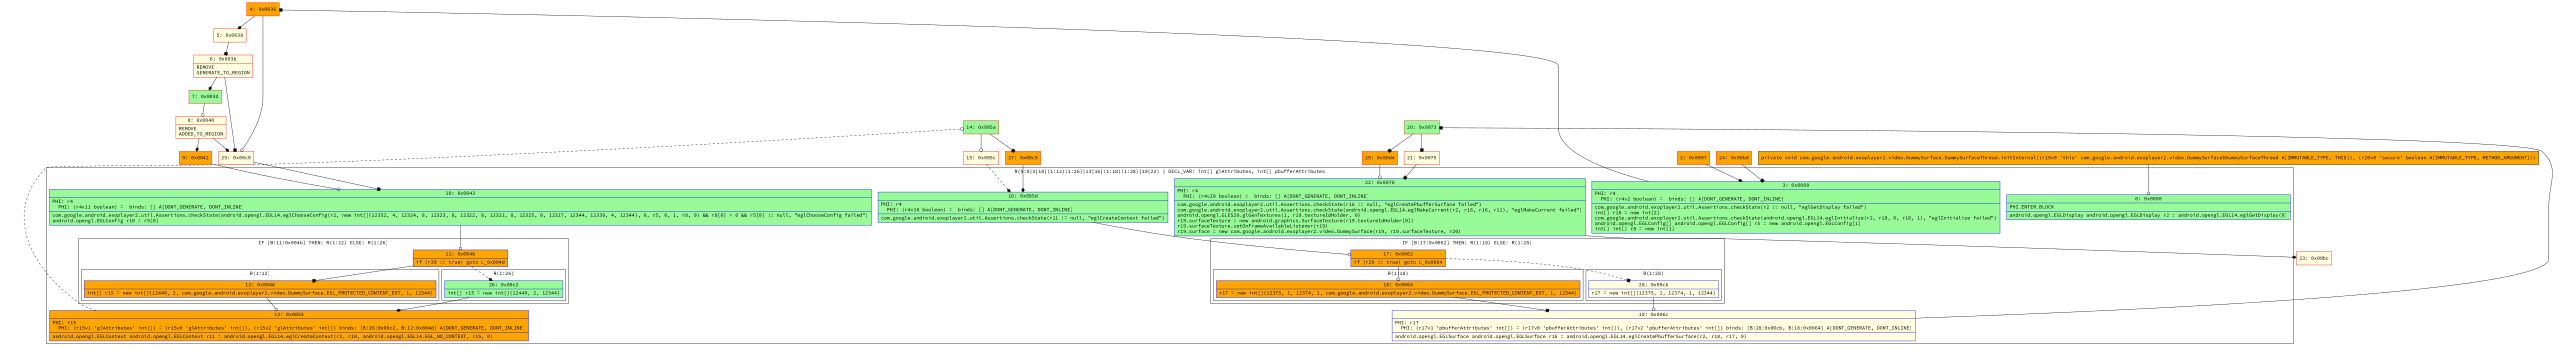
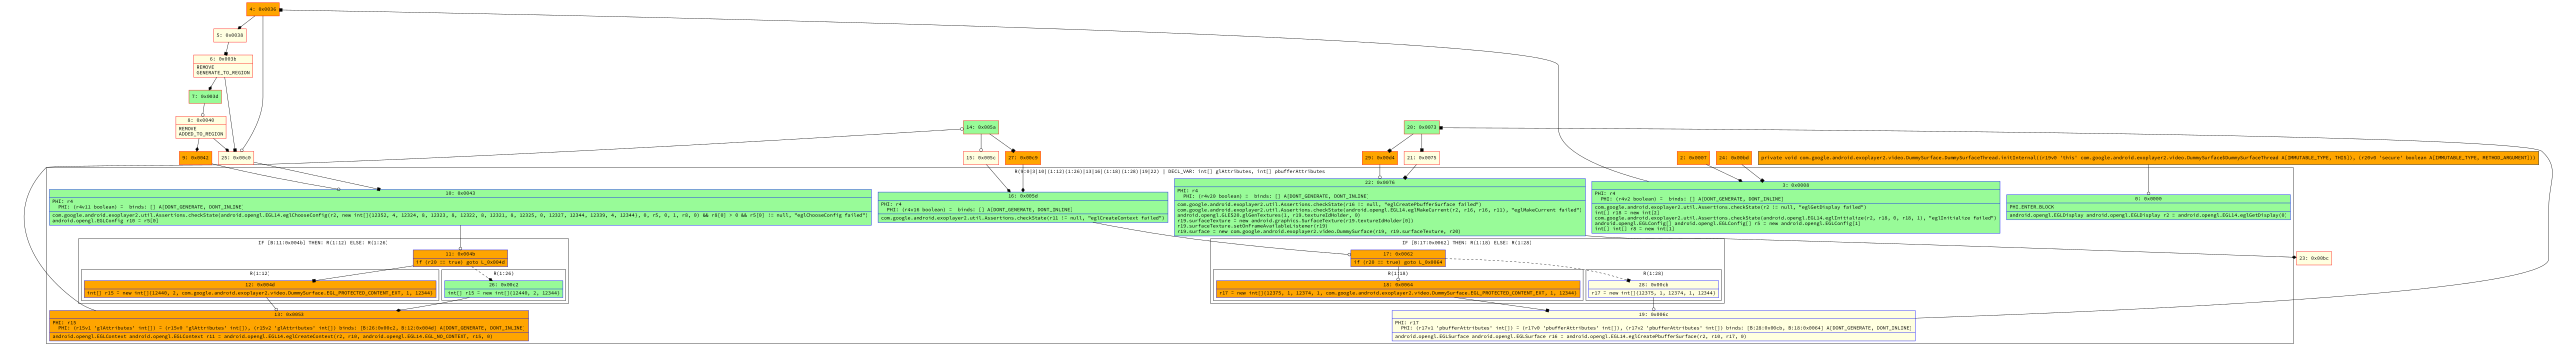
edge "13: 0x0053" -> "14: 0x005a": style dashed -> solid
edge "15: 0x005c" -> "16: 0x005d": style dashed -> solid
